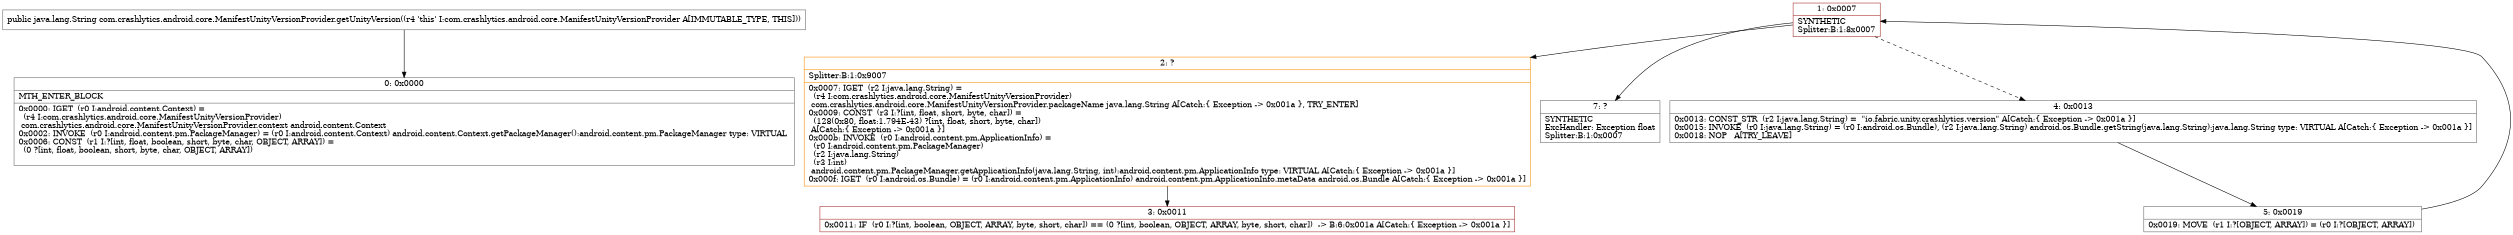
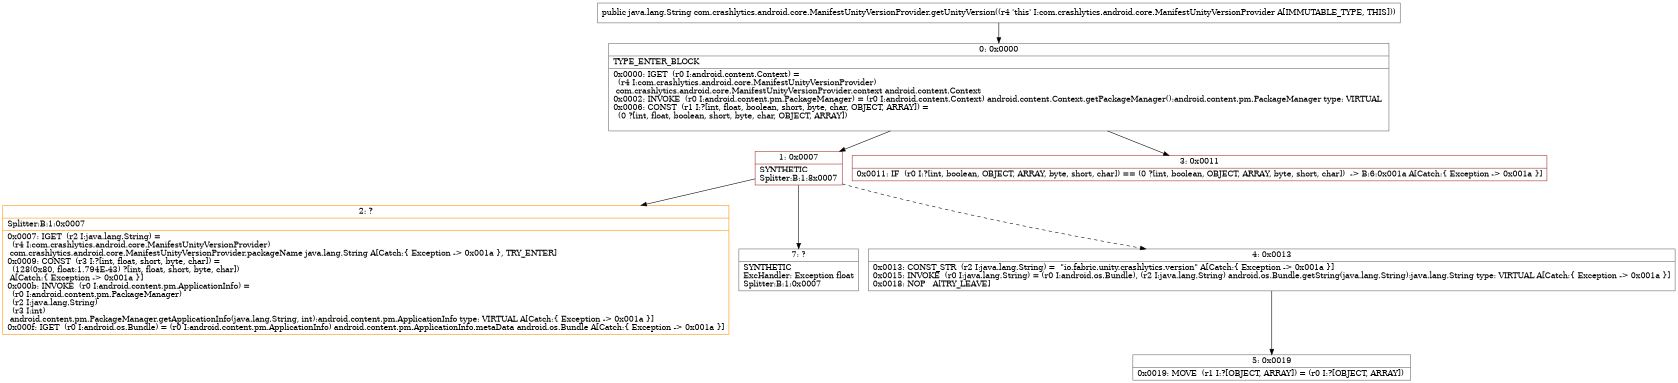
edge "5: 0x0019" -> "1: 0x0007": now "0: 0x0000" -> "1: 0x0007"
node "2: ?": text "Splitter:B:1:0x9007" -> "Splitter:B:1:0x0007"
node "0: 0x0000": text "MTH_ENTER_BLOCK" -> "TYPE_ENTER_BLOCK"
edge "2: ?" -> "3: 0x0011": now "0: 0x0000" -> "3: 0x0011"
